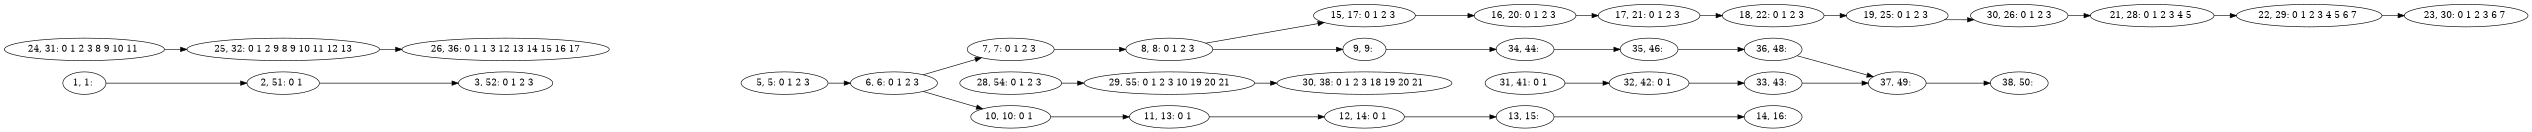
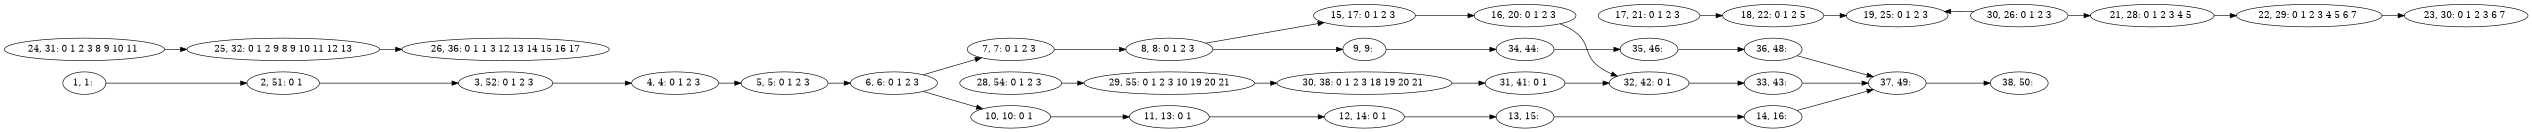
edge "16, 20: 0 1 2 3" -> "17, 21: 0 1 2 3": now "16, 20: 0 1 2 3" -> "32, 42: 0 1"
node "18, 22: 0 1 2 3": label "18, 22: 0 1 2 3" -> "18, 22: 0 1 2 5"
edge "19, 25: 0 1 2 3" -> "30, 26: 0 1 2 3": reversed
node "4, 4: 0 1 2 3": added
edge "30, 38: 0 1 2 3 18 19 20 21" -> "31, 41: 0 1": added
edge "14, 16:" -> "37, 49:": added
